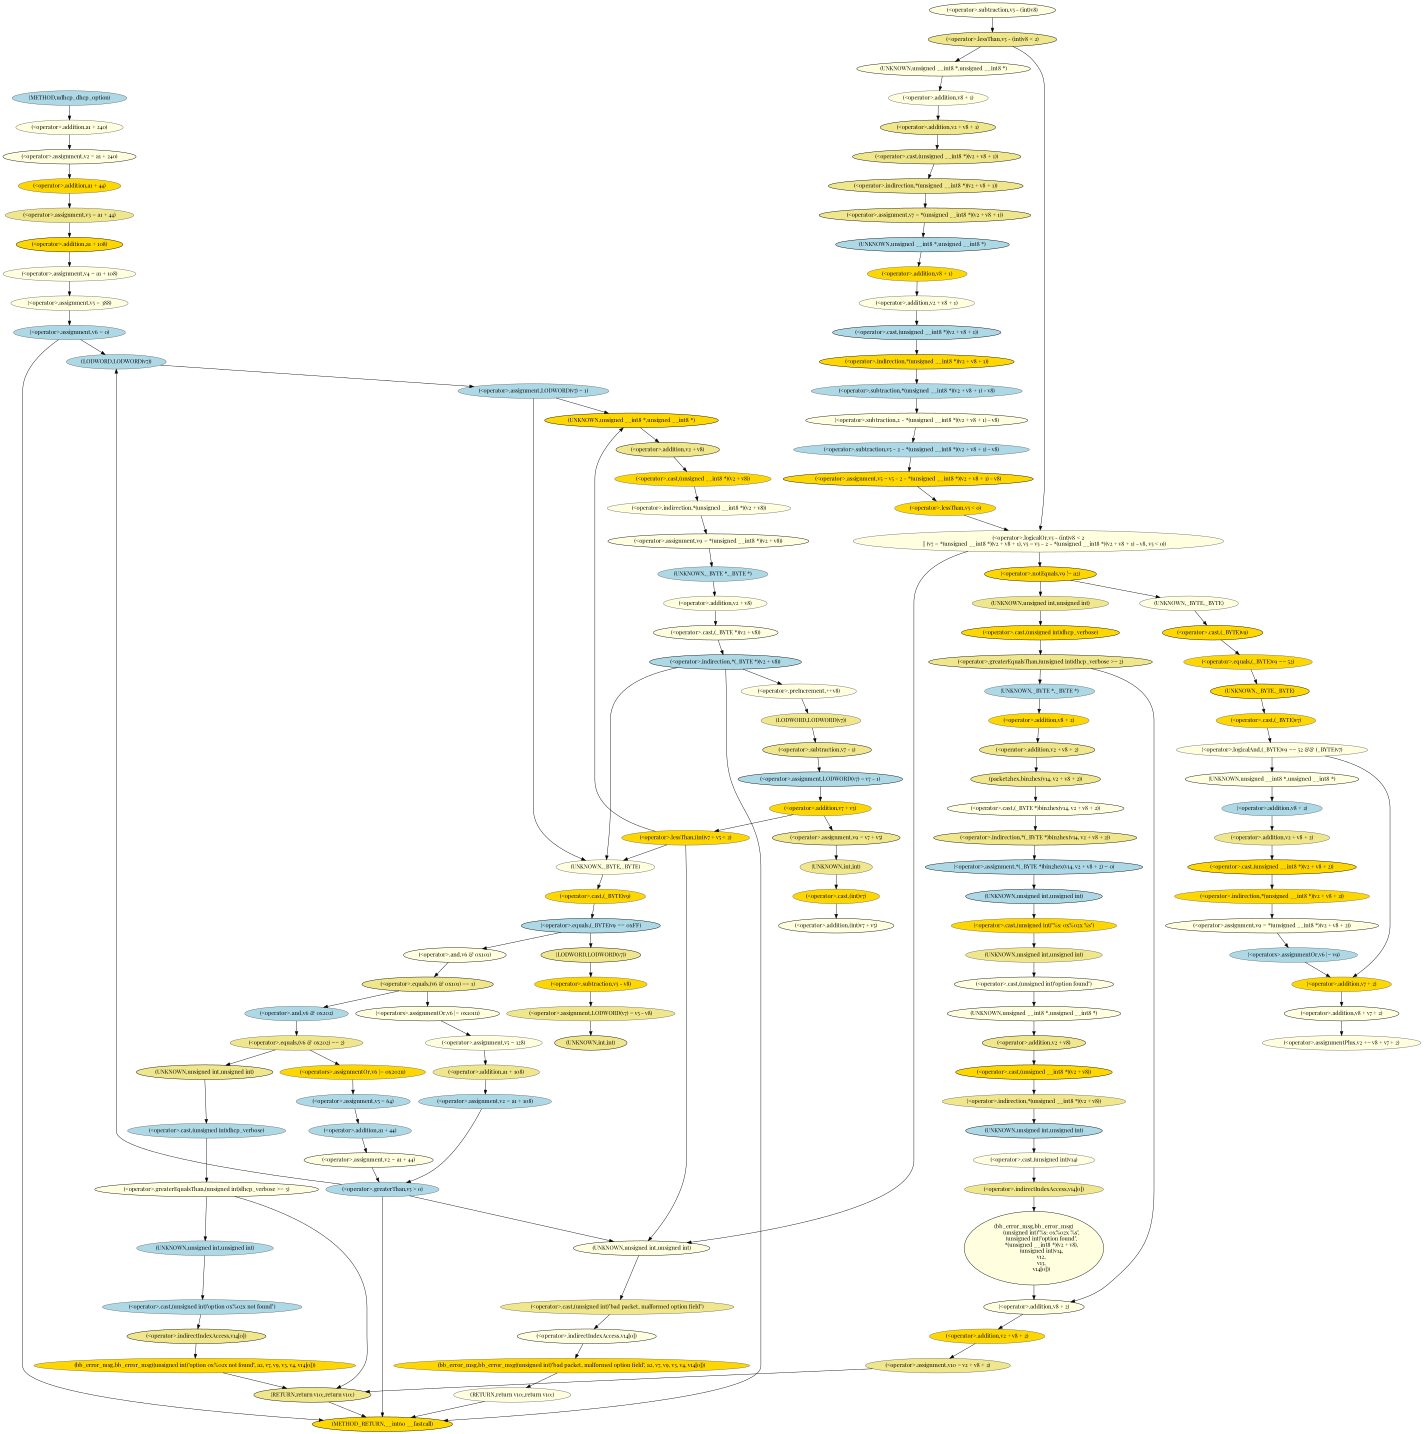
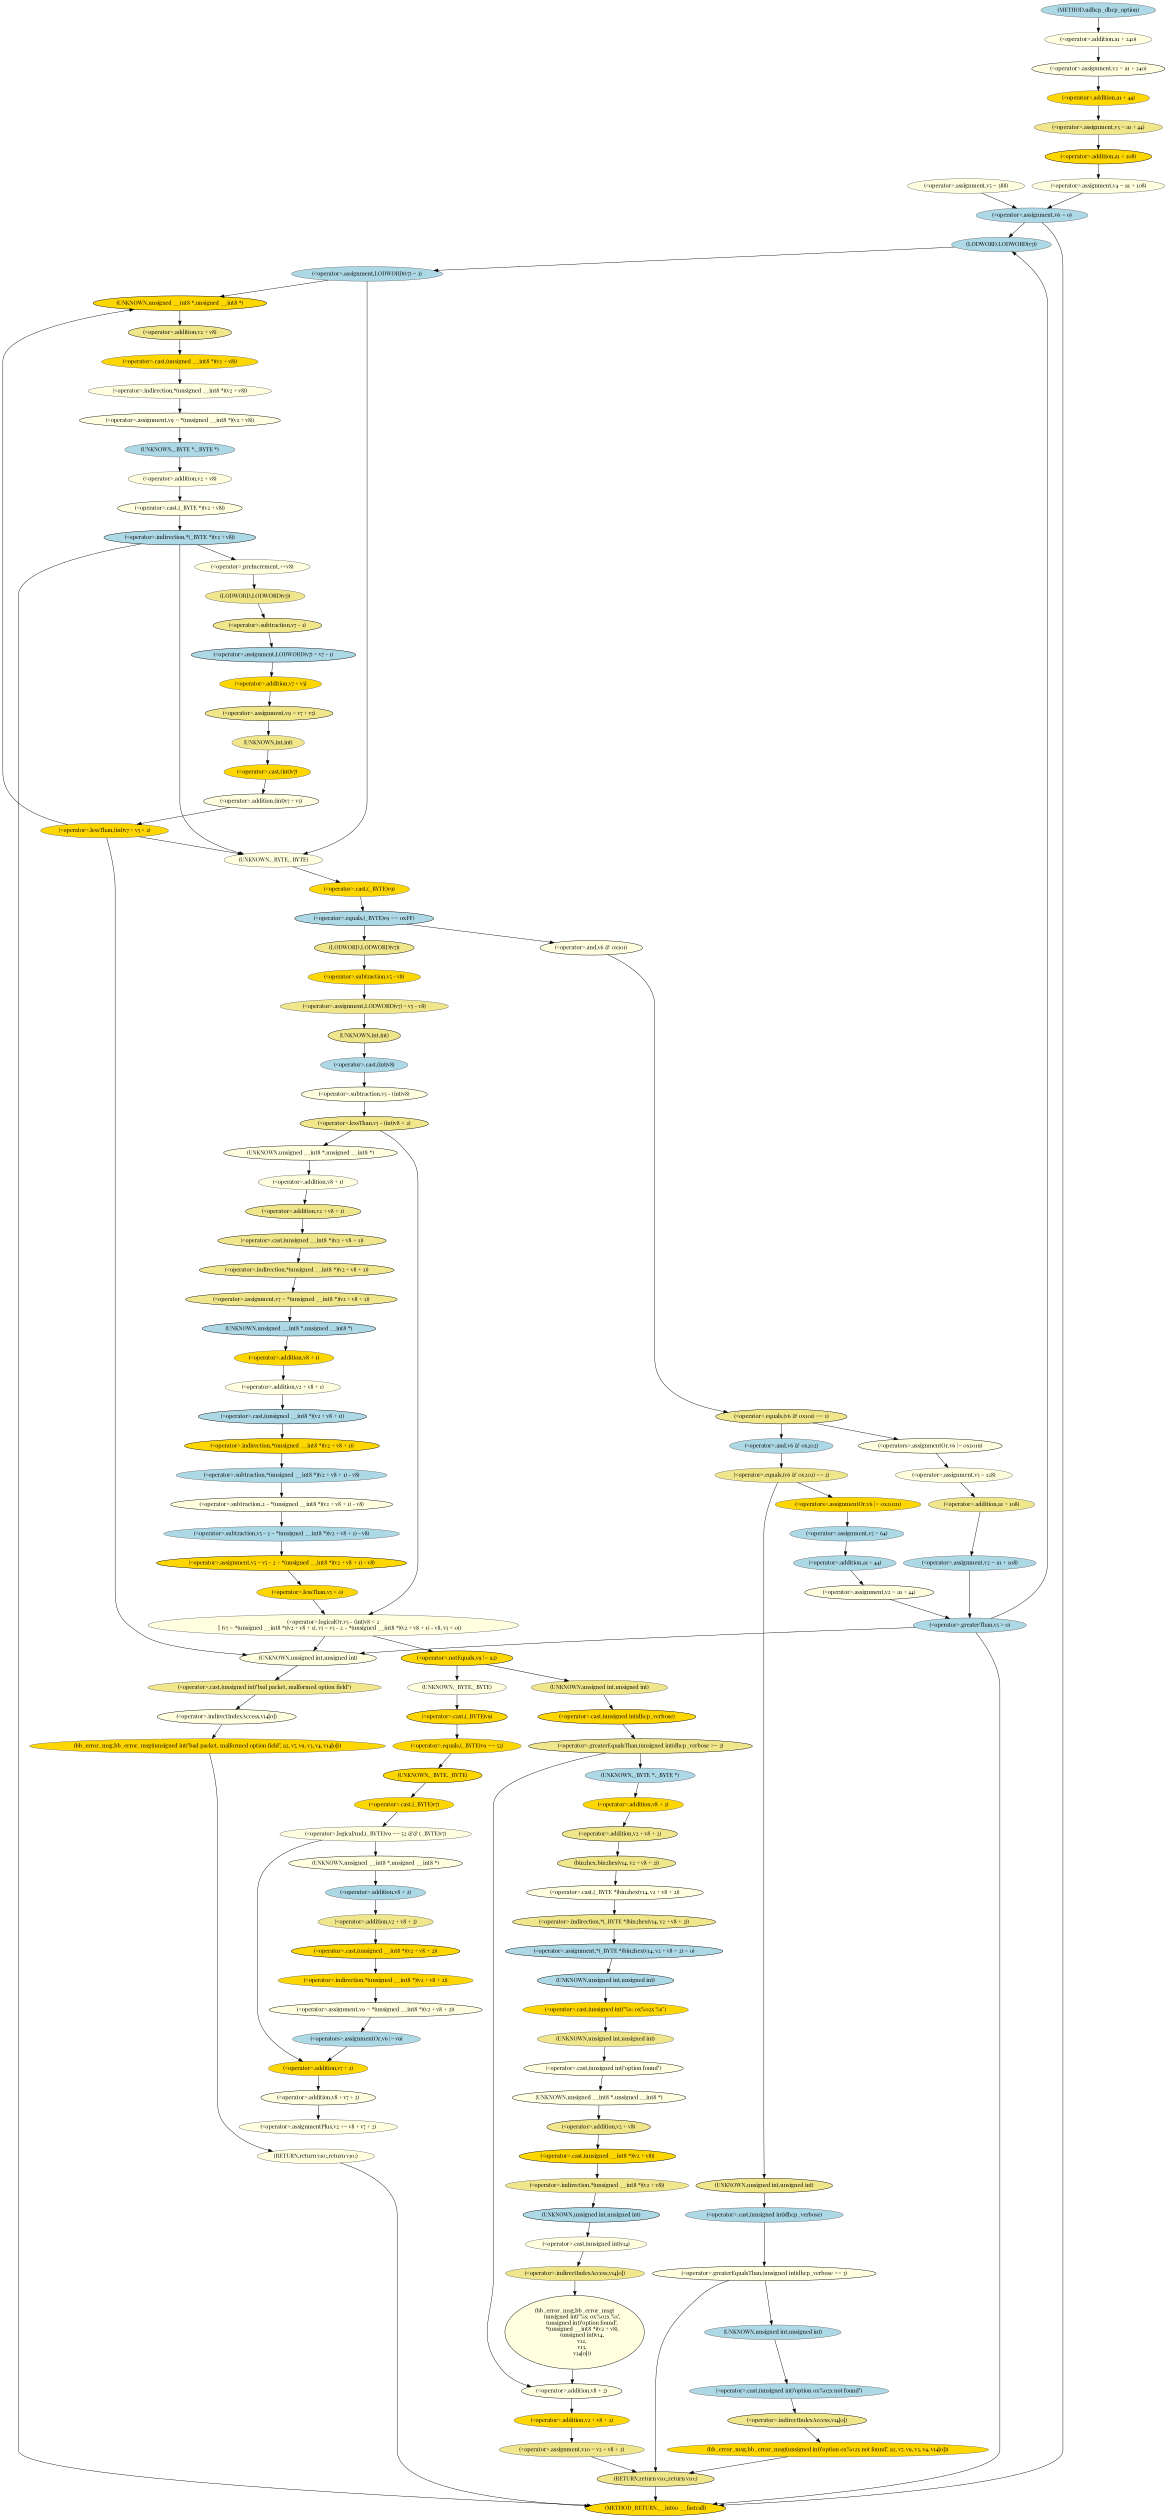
edge "(<operator>.assignment,v4 = a1 + 108)" -> "(<operator>.assignment,v5 = 388)": now "(<operator>.assignment,v4 = a1 + 108)" -> "(<operator>.assignment,v6 = 0)"
node "(packet2hex,bin2hex(v14, v2 + v8 + 2))": label "(packet2hex,bin2hex(v14, v2 + v8 + 2))" -> "(bin2hex,bin2hex(v14, v2 + v8 + 2))"
edge "(<operator>.addition,v7 + v5)" -> "(<operator>.lessThan,(int)v7 + v5 < 2)": now "(<operator>.addition,(int)v7 + v5)" -> "(<operator>.lessThan,(int)v7 + v5 < 2)"
node "(<operator>.cast,(int)v8)": added
